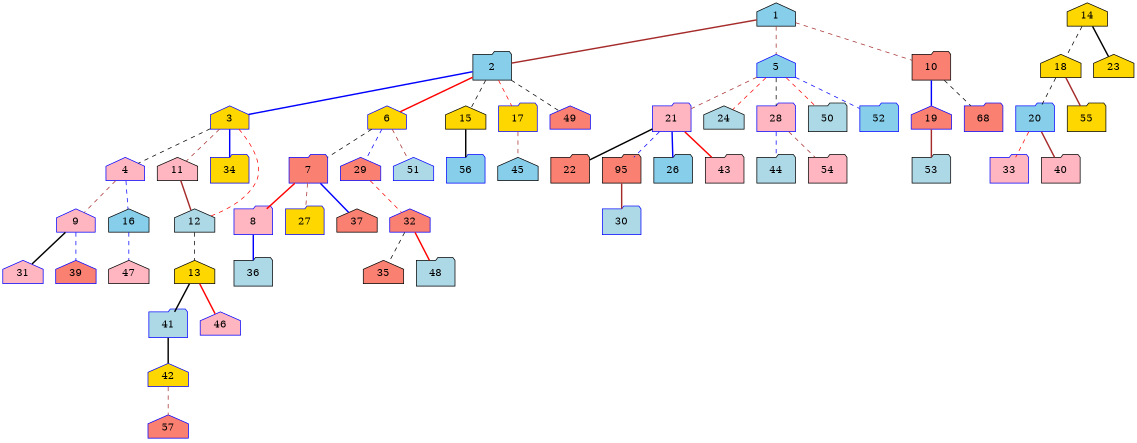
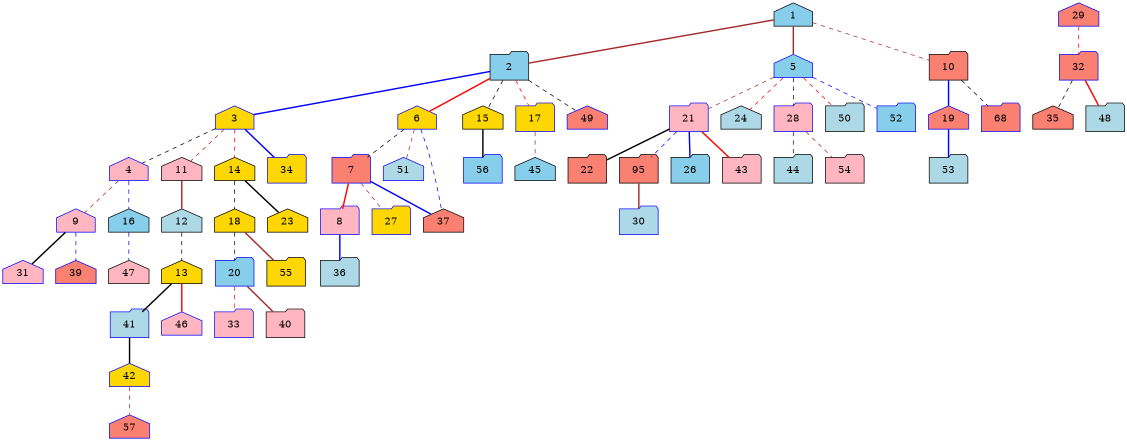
edge "1" -- "5": style dashed -> bold
edge "19" -- "53": color brown -> blue
edge "6" -- "29": now "6" -- "37"
edge "3" -- "12": now "3" -- "14"
node "32": shape house -> folder
